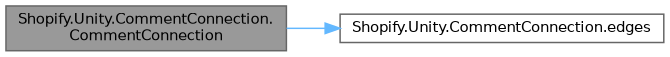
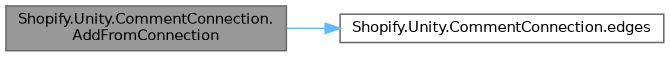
node "Shopify.Unity.CommentConnection. CommentConnection": label "Shopify.Unity.CommentConnection. CommentConnection" -> "Shopify.Unity.CommentConnection. AddFromConnection"
